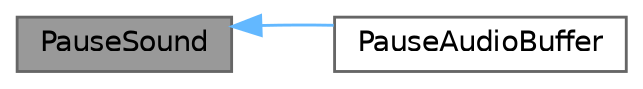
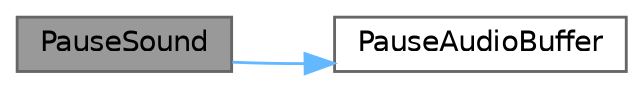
edge "PauseAudioBuffer" -> "PauseSound": reversed
